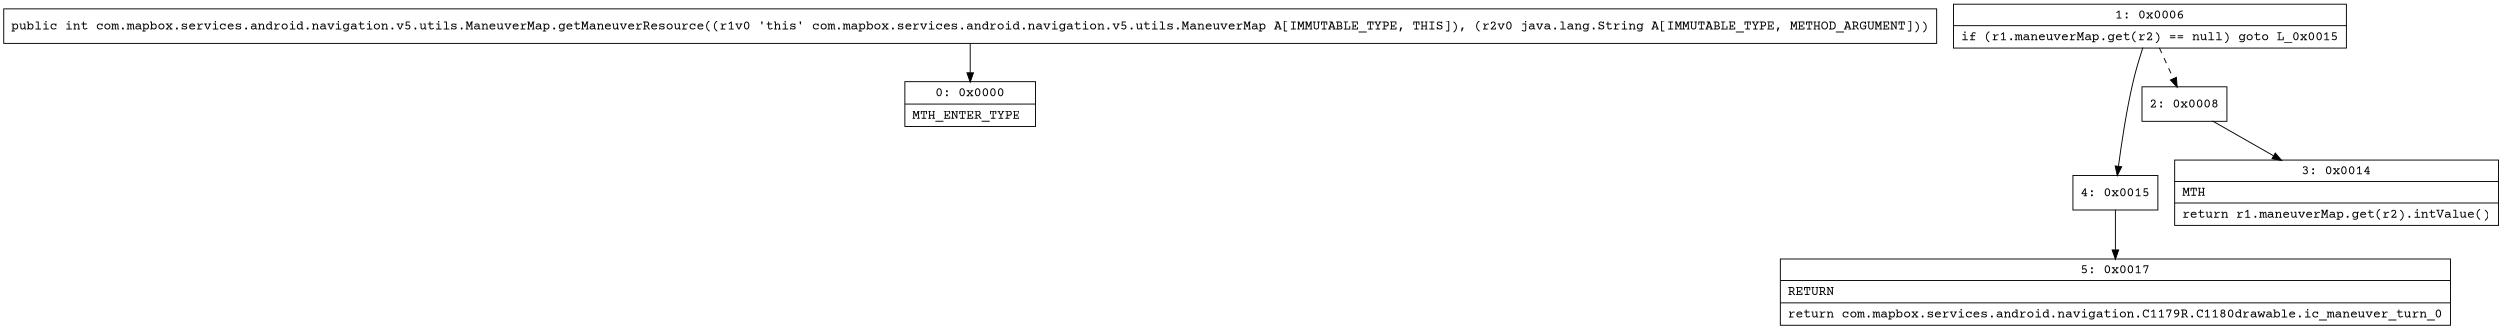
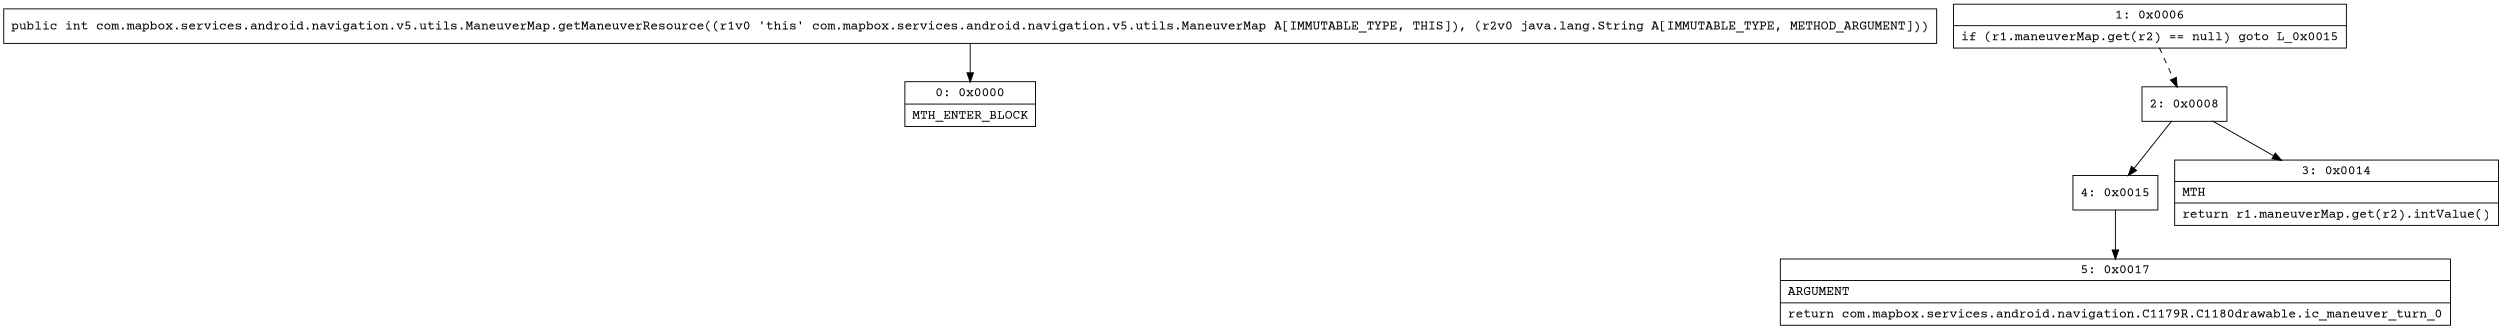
edge "1: 0x0006" -> "4: 0x0015": now "2: 0x0008" -> "4: 0x0015"
node "0: 0x0000": text "MTH_ENTER_TYPE" -> "MTH_ENTER_BLOCK"
node "5: 0x0017": text "RETURN" -> "ARGUMENT"
